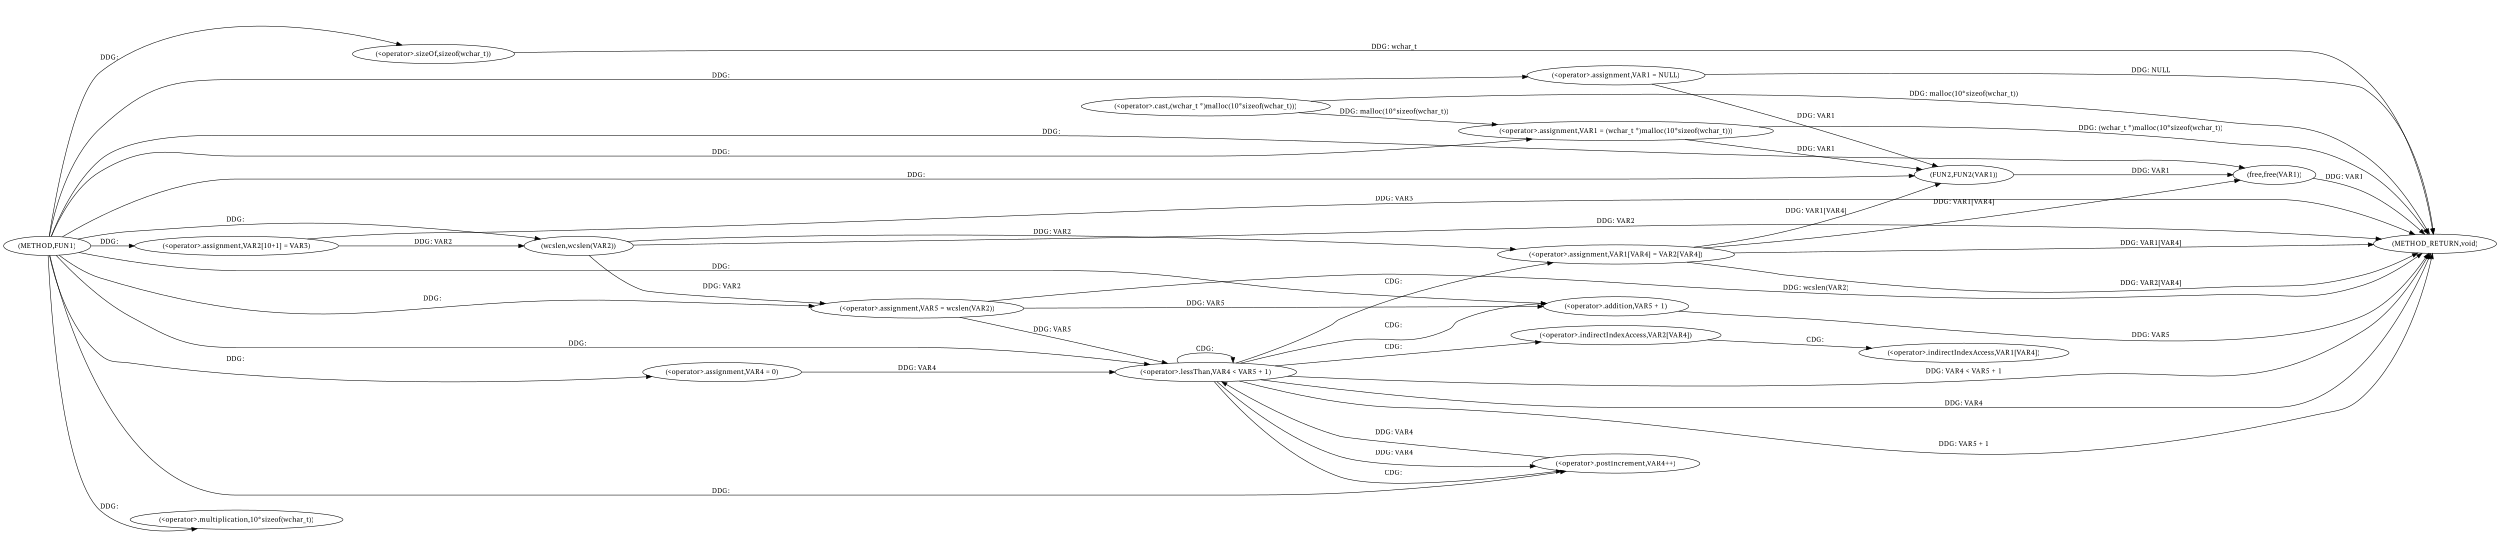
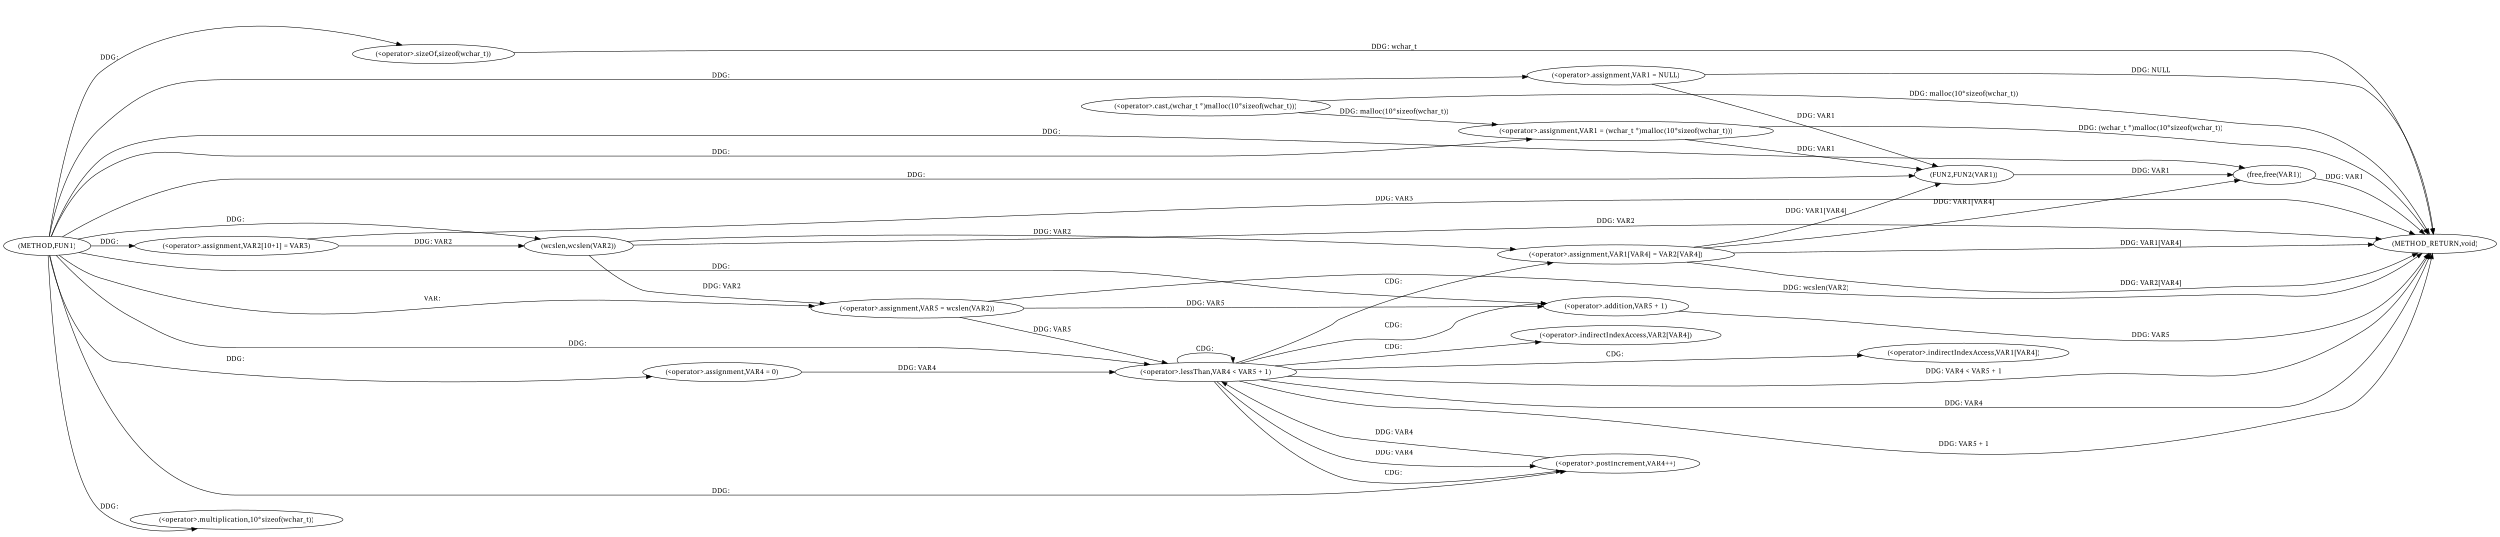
edge "(METHOD,FUN1)" -> "(<operator>.assignment,VAR5 = wcslen(VAR2))": label "DDG: " -> "VAR: "
edge "(<operator>.indirectIndexAccess,VAR2[VAR4])" -> "(<operator>.indirectIndexAccess,VAR1[VAR4])": now "(<operator>.lessThan,VAR4 < VAR5 + 1)" -> "(<operator>.indirectIndexAccess,VAR1[VAR4])"
